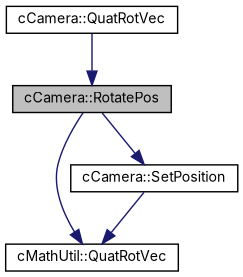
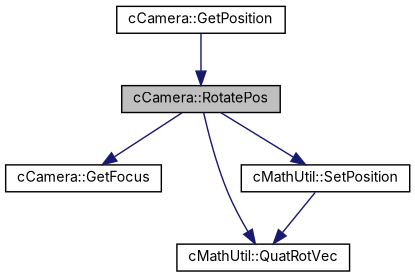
node "cCamera::QuatRotVec": label "cCamera::QuatRotVec" -> "cCamera::GetPosition"
node "cCamera::GetFocus": added
node "cCamera::SetPosition": label "cCamera::SetPosition" -> "cMathUtil::SetPosition"
